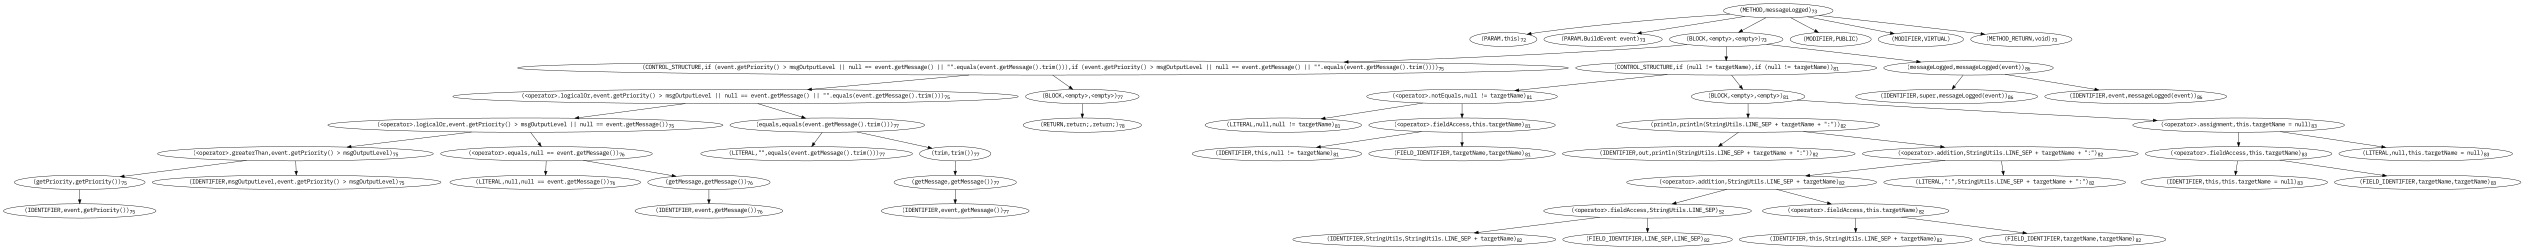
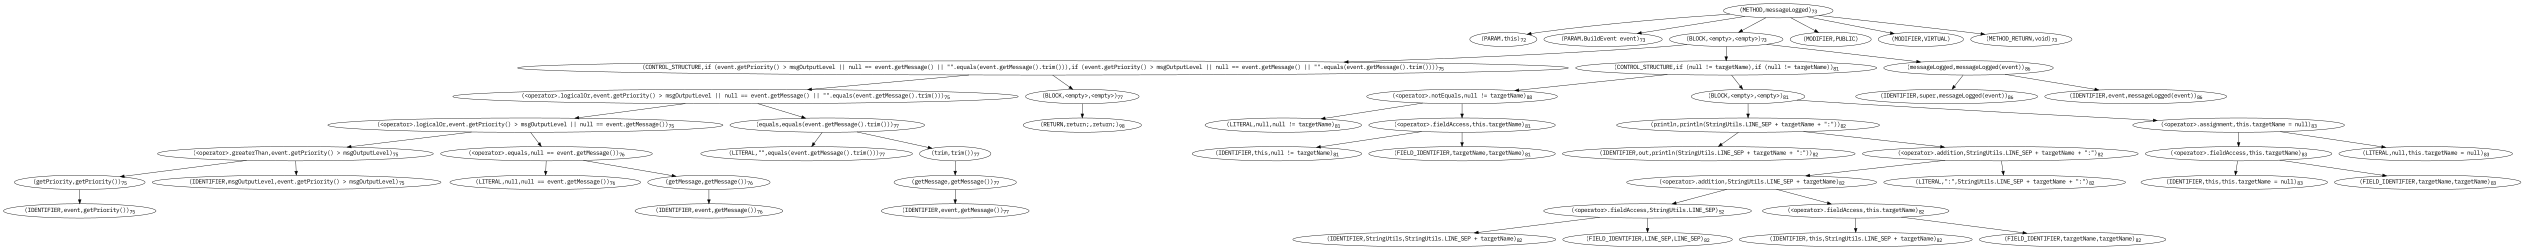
node "(<operator>.notEquals,null != targetName)": text "81" -> "88"
node "(RETURN,return;,return;)": text "78" -> "98"
